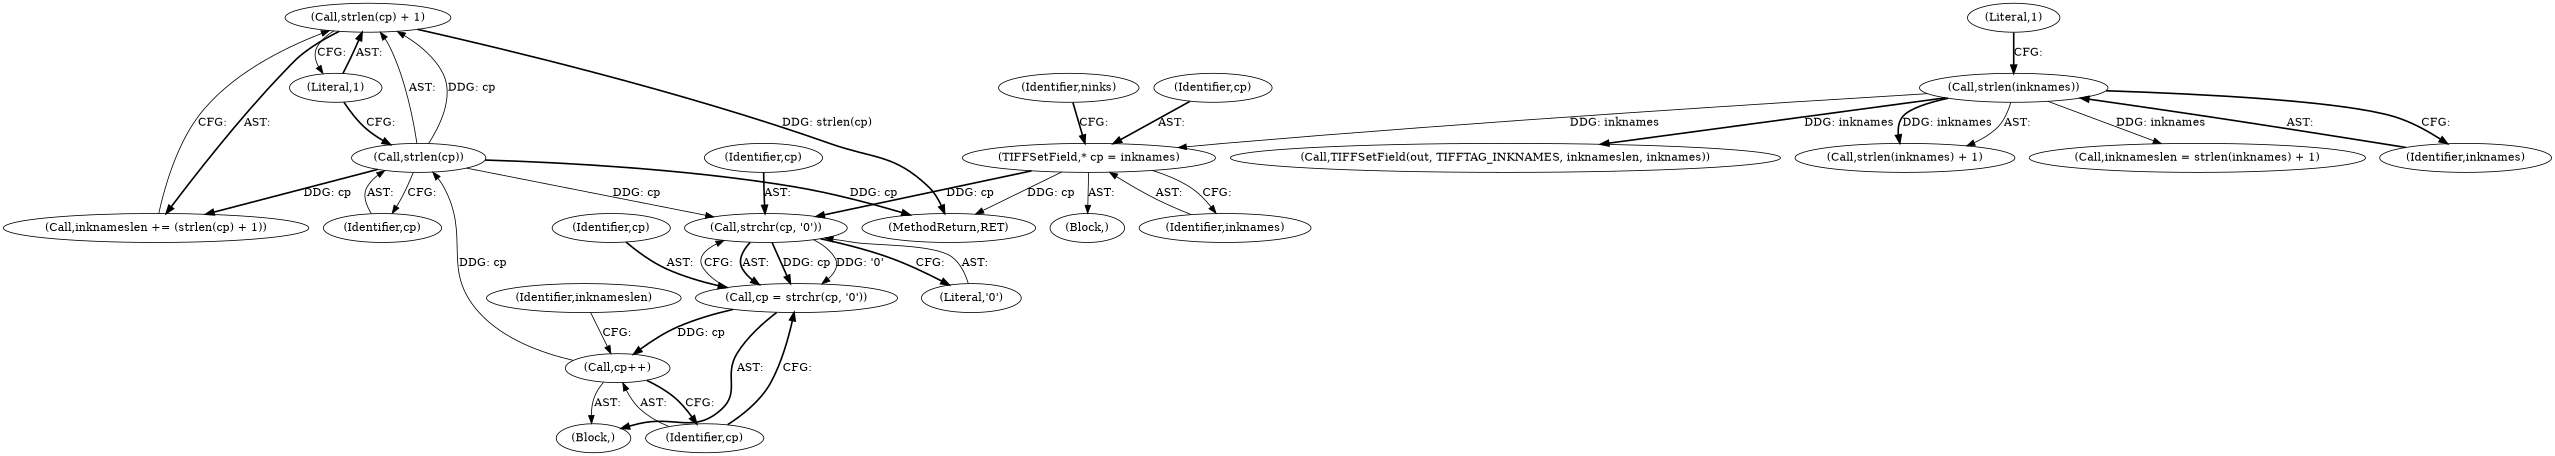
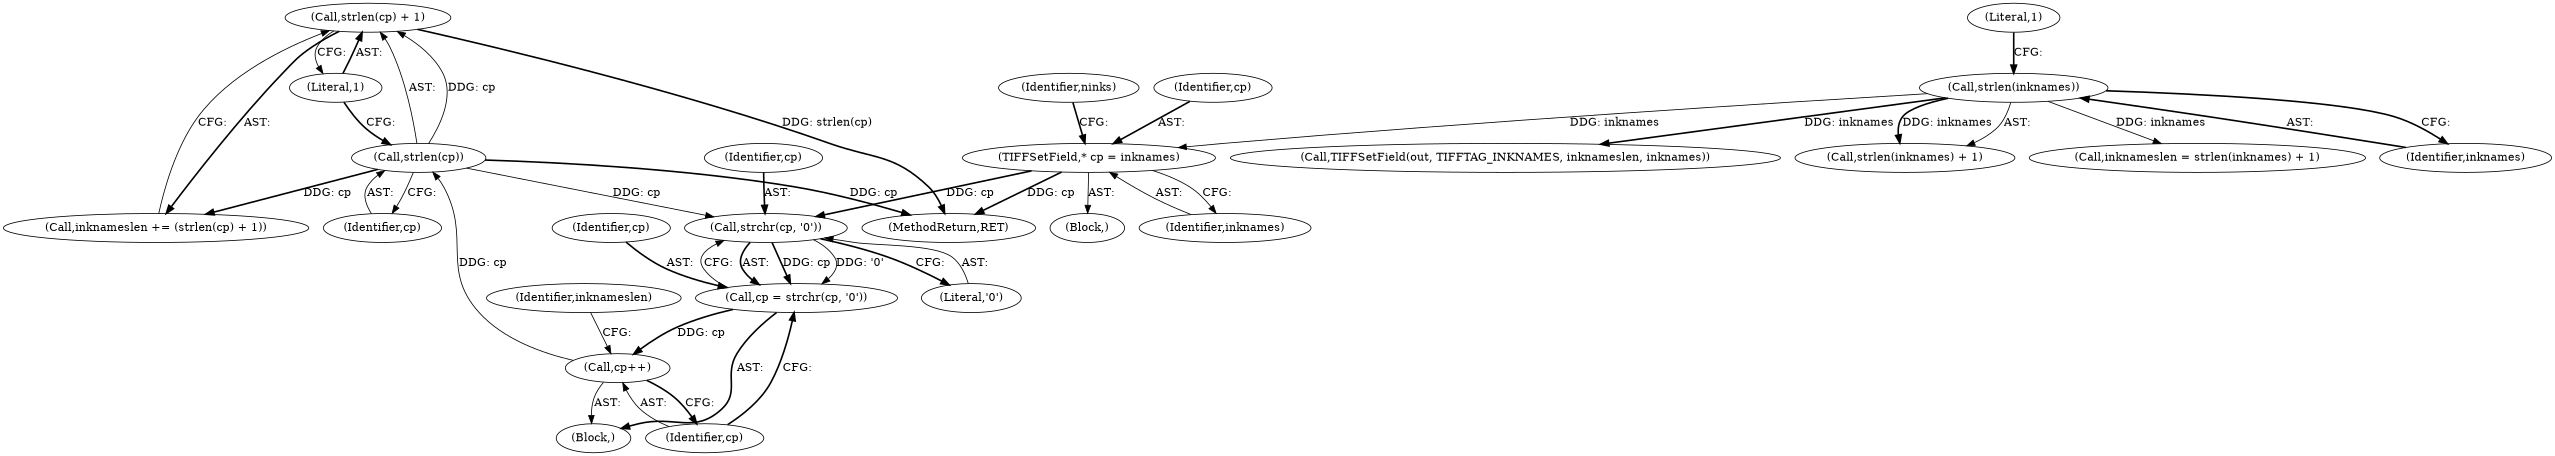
edge "(TIFFSetField,* cp = inknames)" -> "(MethodReturn,RET)": style solid -> bold
